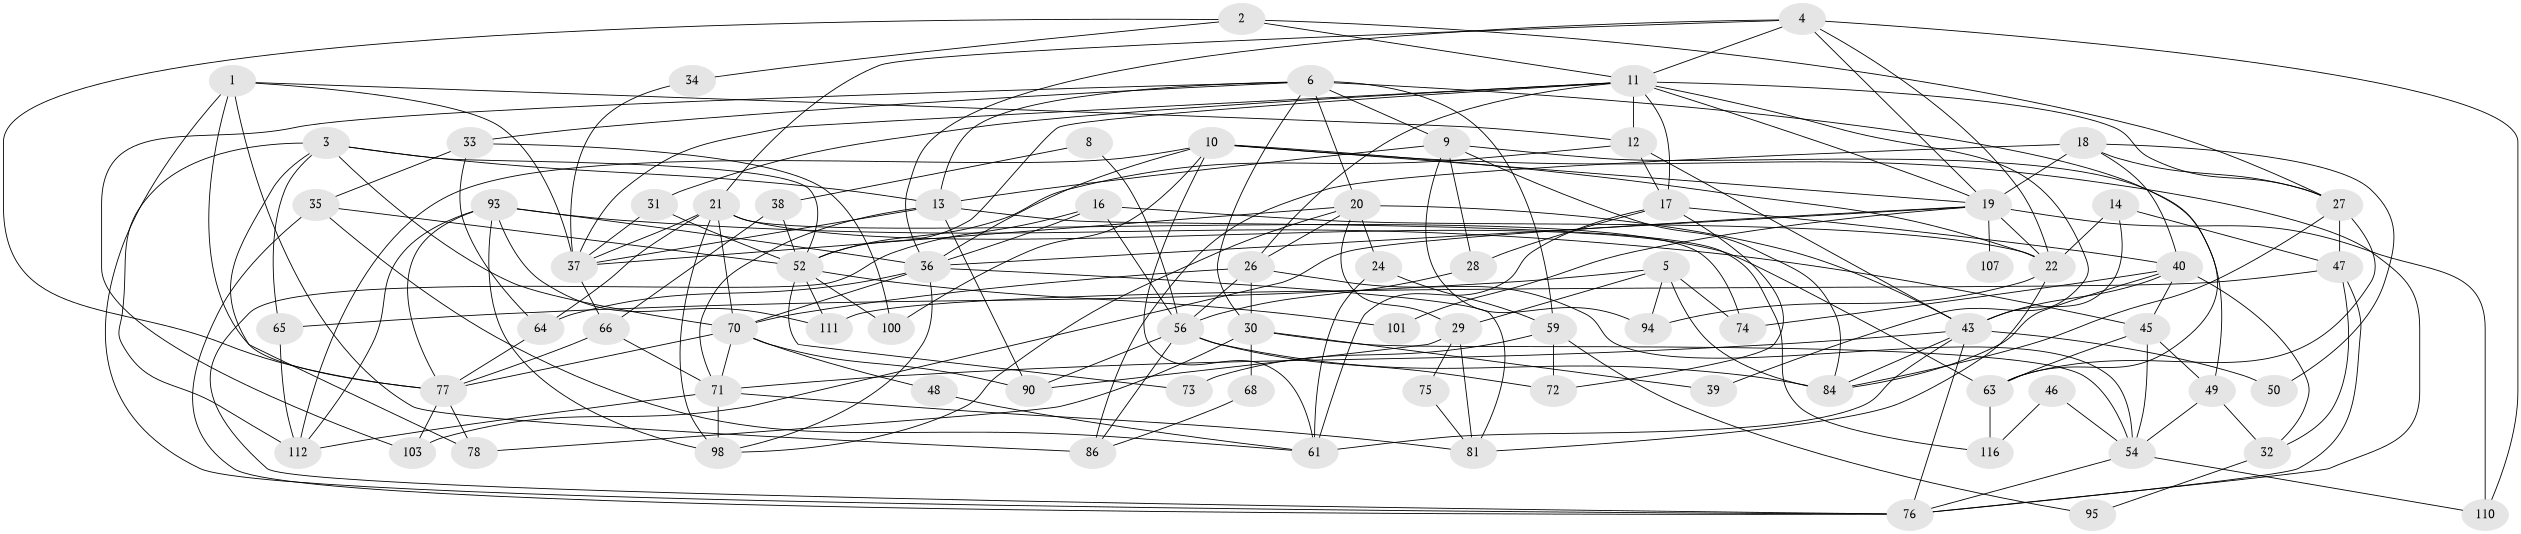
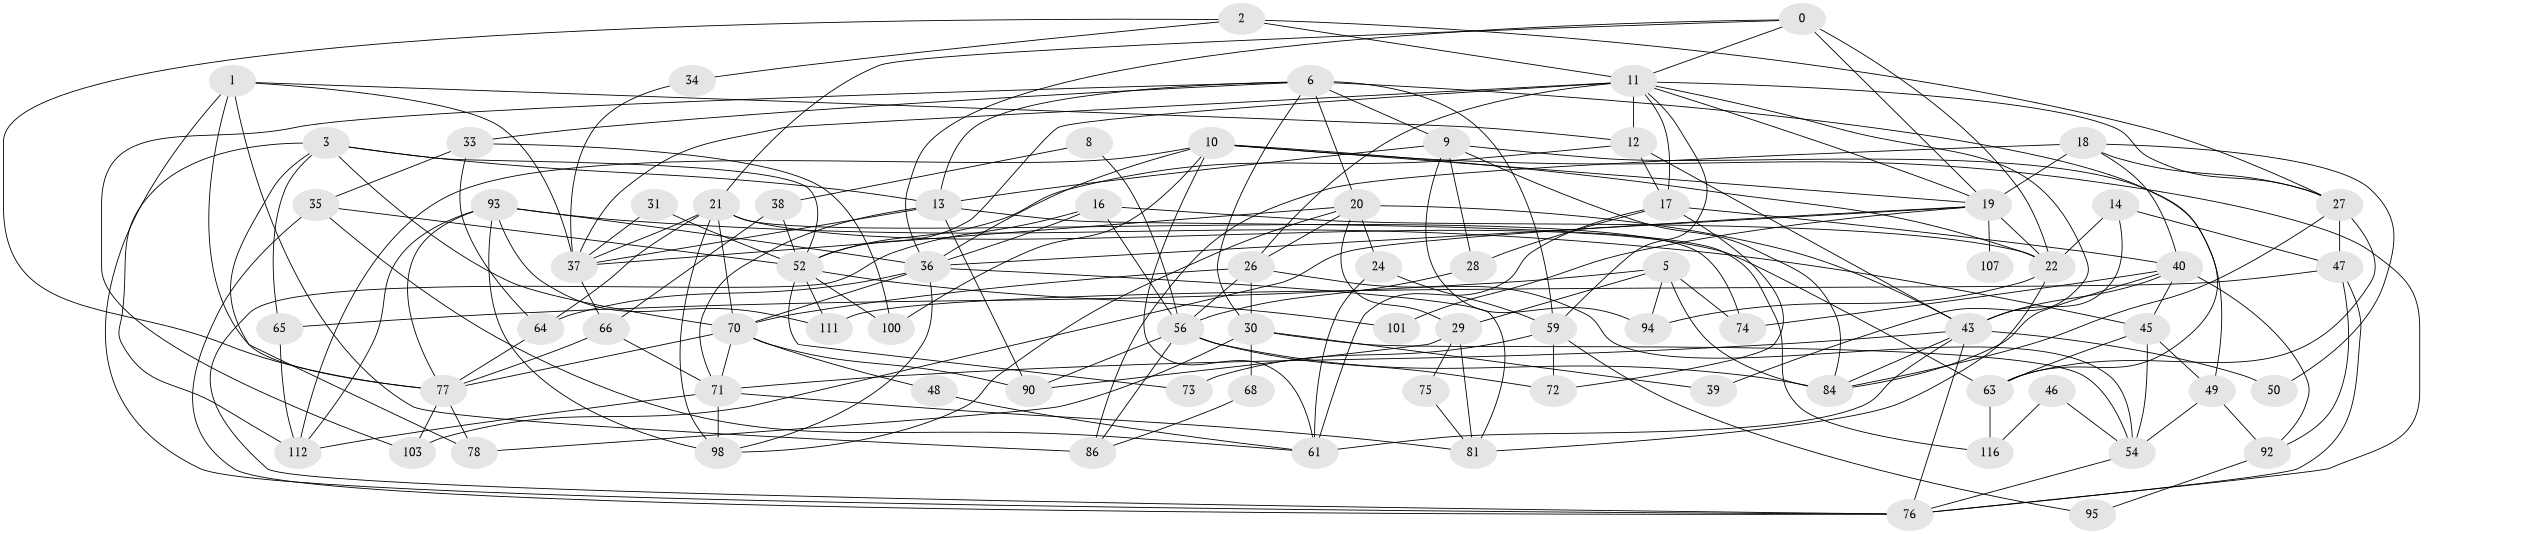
node "4": label "4" -> "0"
edge "11" -- "31": now "11" -- "59"
node "32": label "32" -> "92"
node "110": removed
